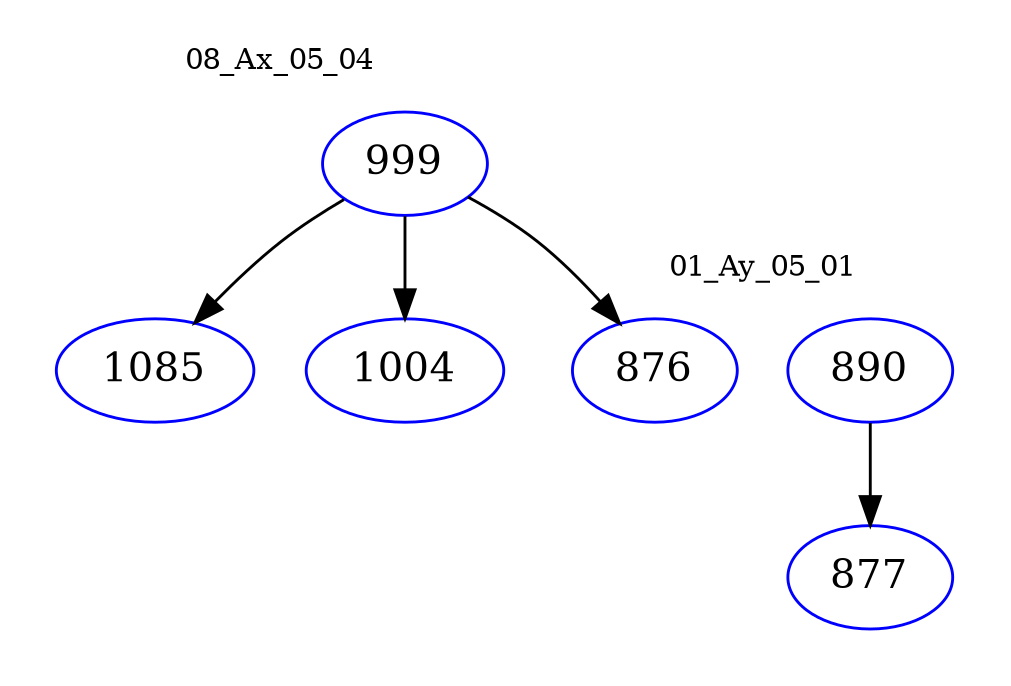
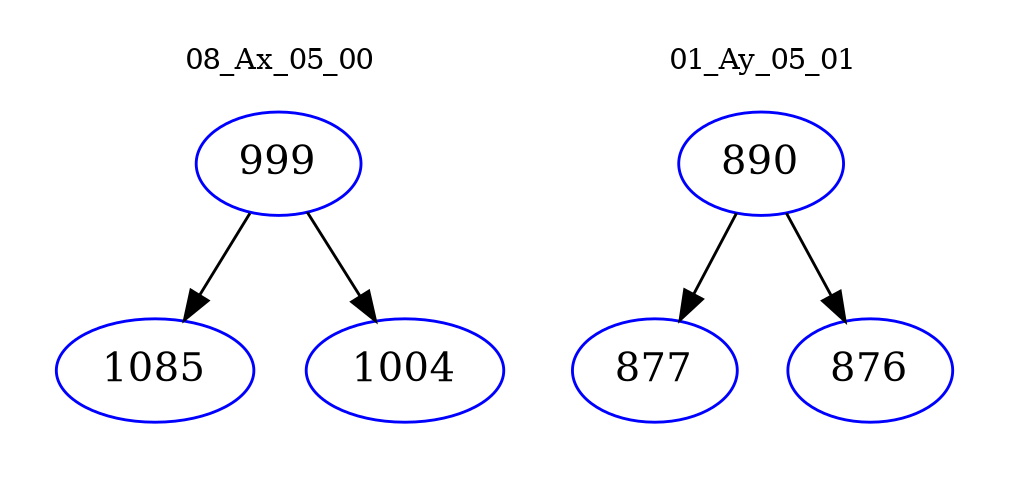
cluster "08_Ax_05_04": label "08_Ax_05_04" -> "08_Ax_05_00"
edge "999" -> "876": now "890" -> "876"
